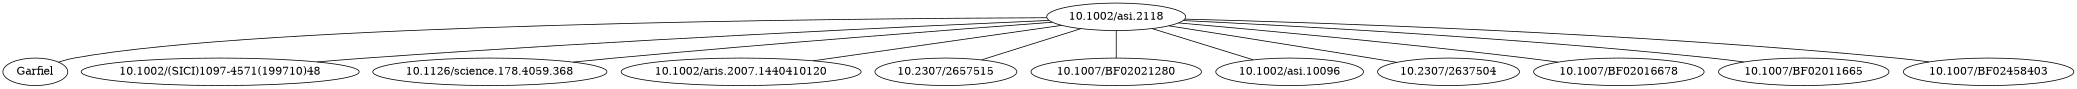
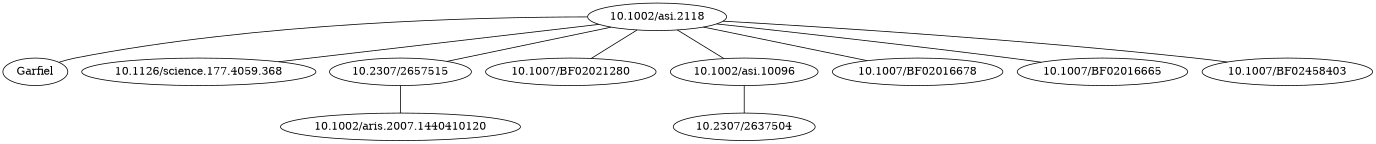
edge "10.1002/asi.2118" -- "10.1002/aris.2007.1440410120": now "10.2307/2657515" -- "10.1002/aris.2007.1440410120"
edge "10.1002/asi.2118" -- "10.2307/2637504": now "10.1002/asi.10096" -- "10.2307/2637504"
node "10.1002/(SICI)1097-4571(199710)48": removed
node "10.1126/science.178.4059.368": label "10.1126/science.178.4059.368" -> "10.1126/science.177.4059.368"
node "10.1007/BF02011665": label "10.1007/BF02011665" -> "10.1007/BF02016665"
